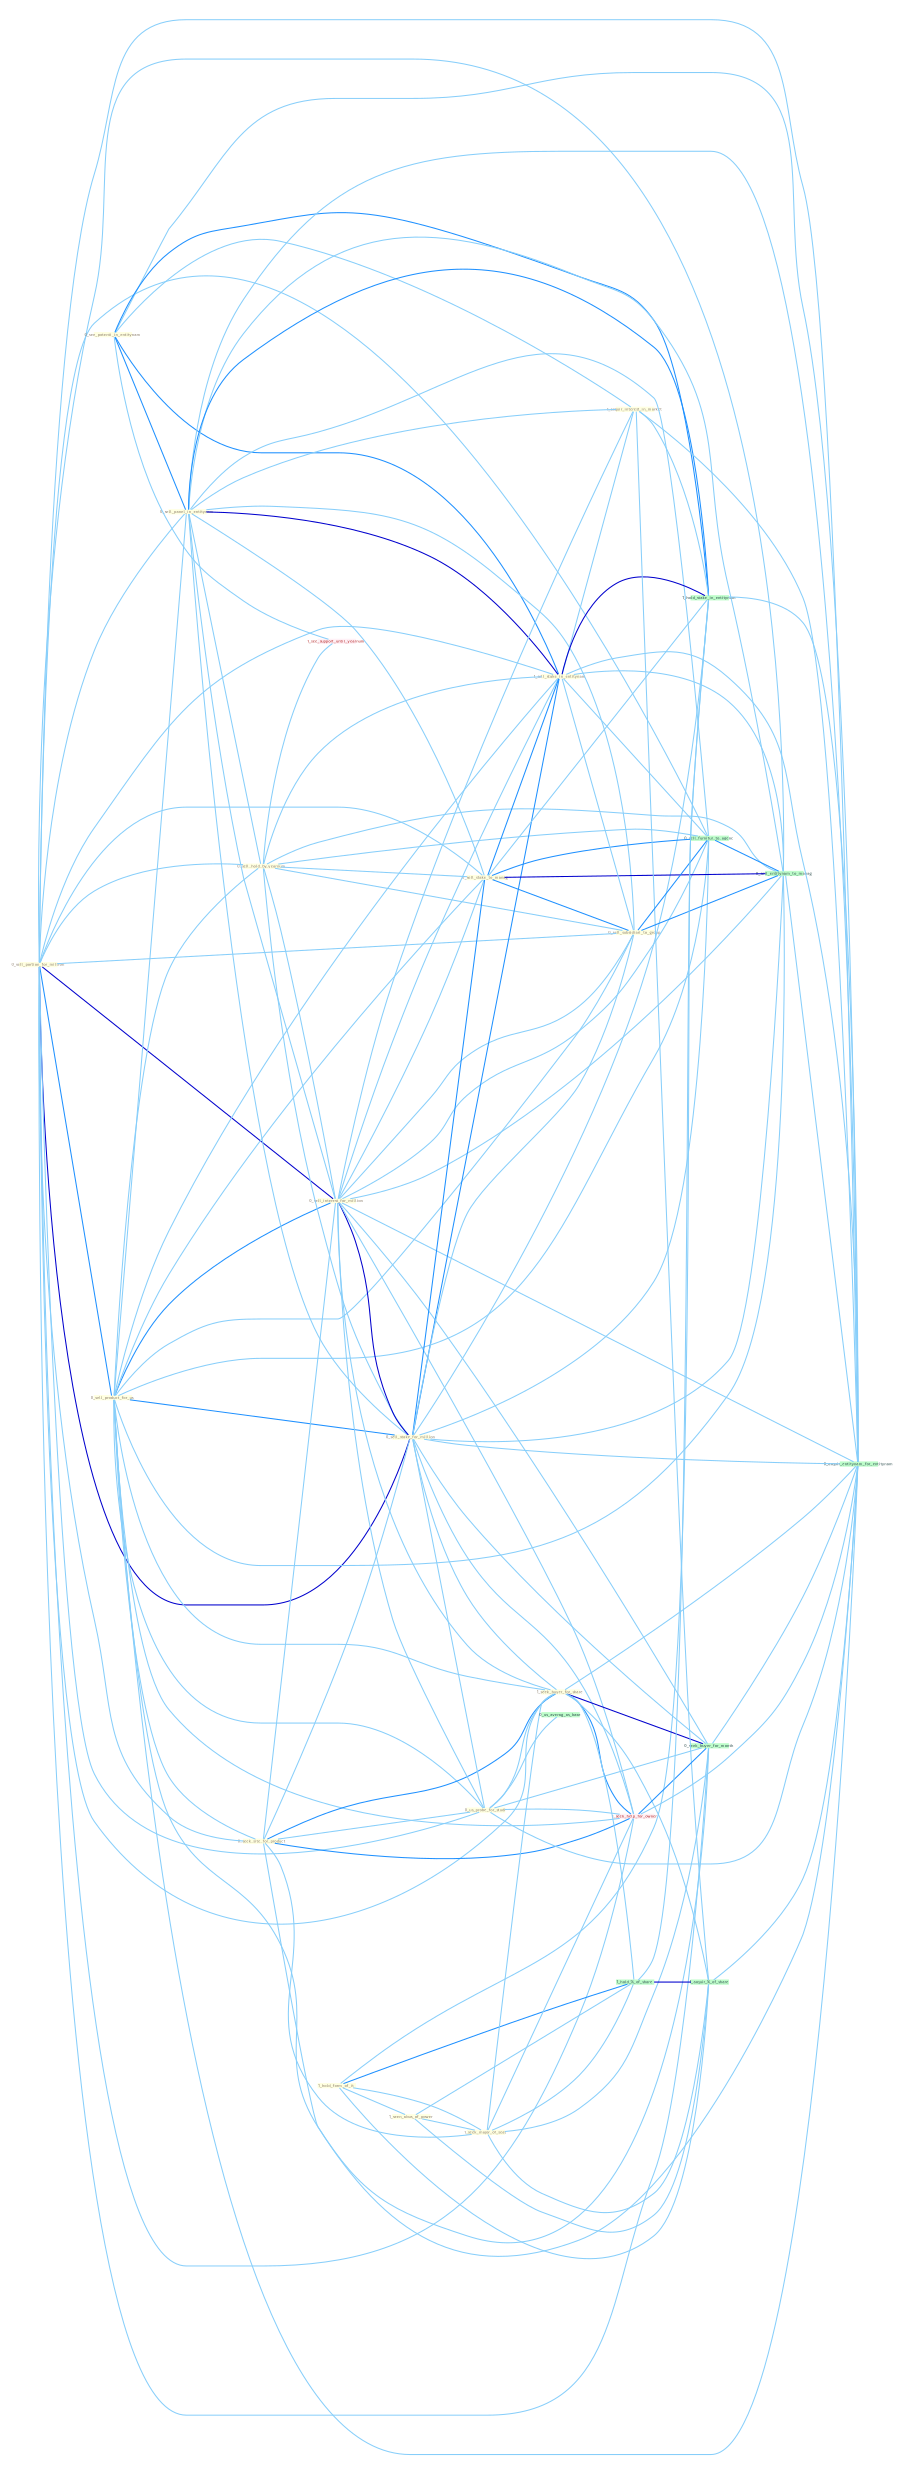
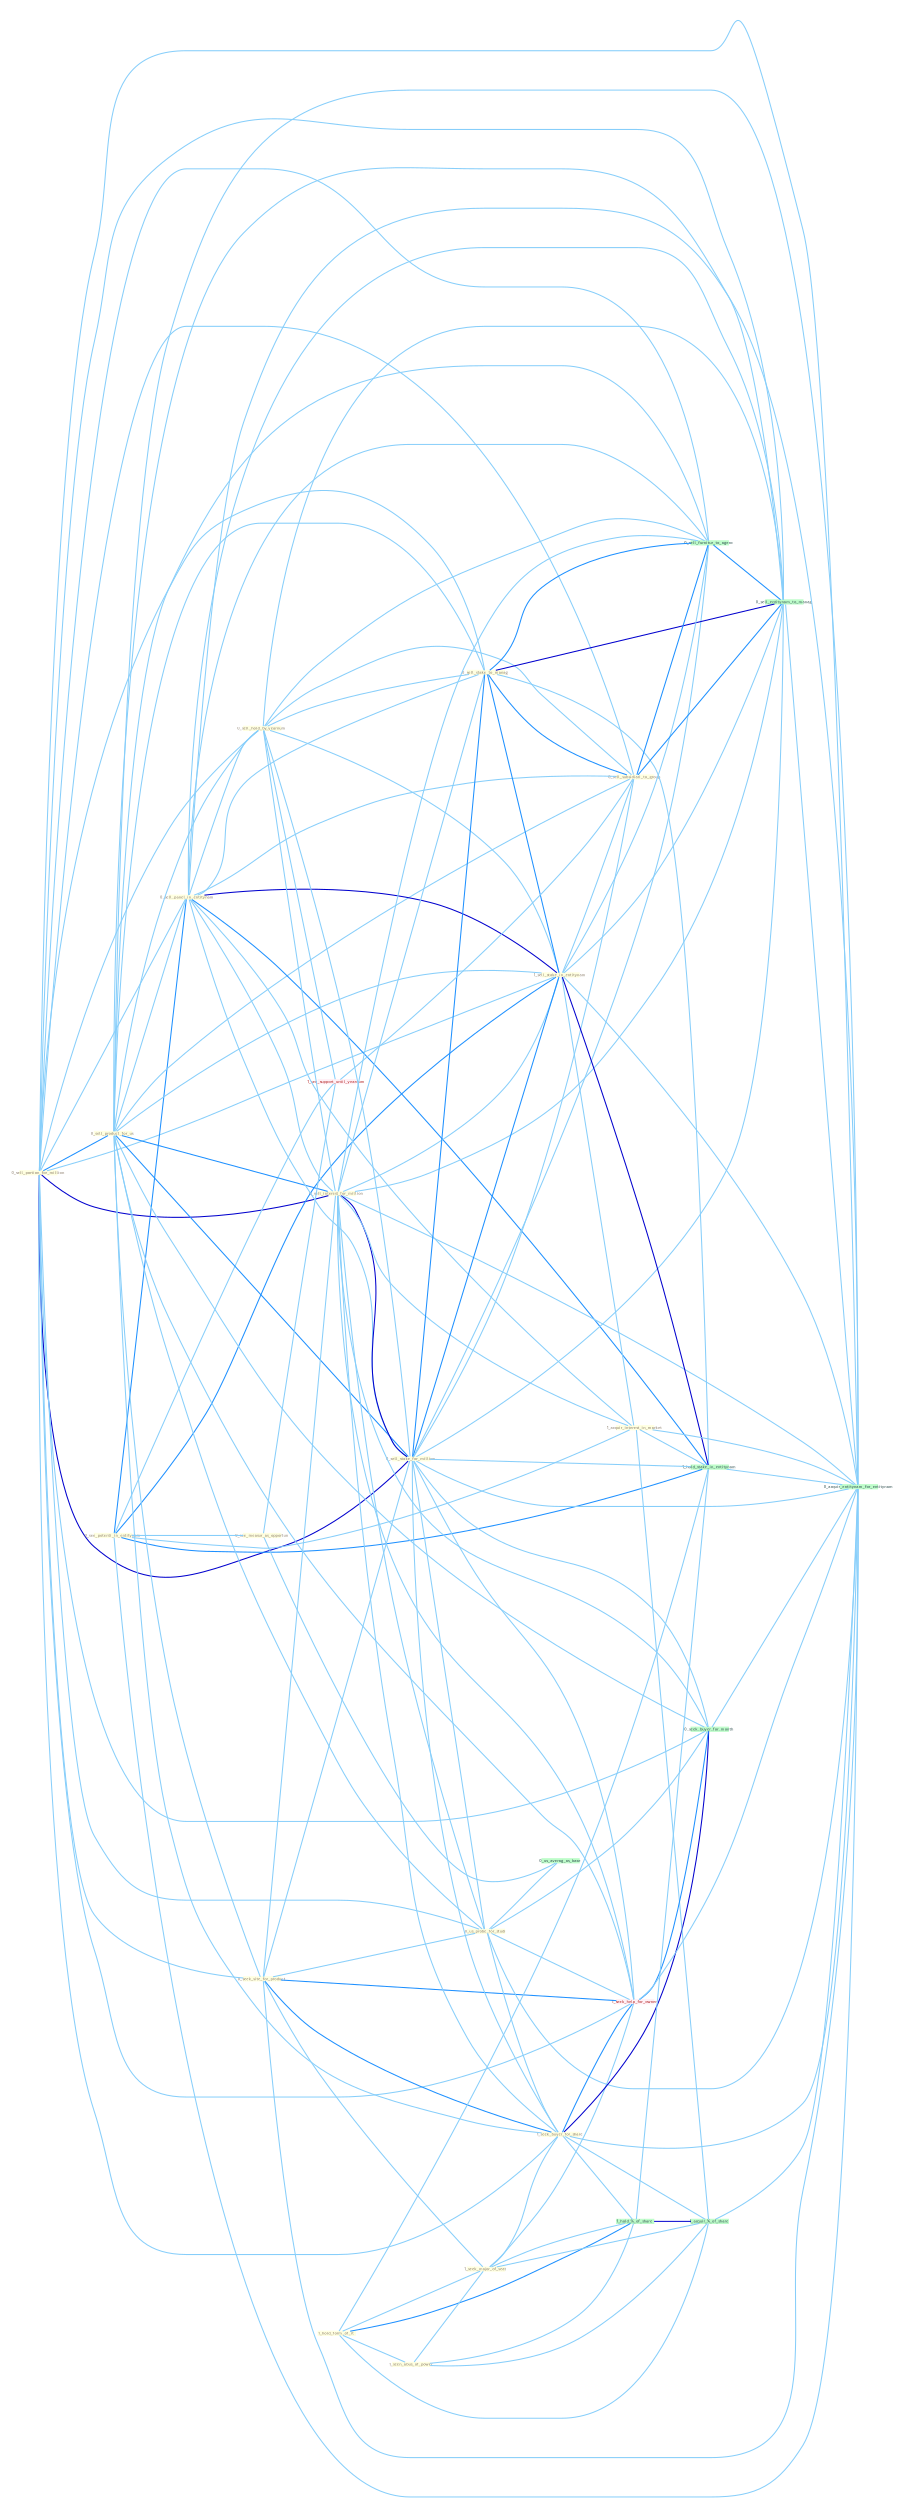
edge "0_sell_subsidiari_to_group" -- "0_sell_interest_for_million": now "0_sell_subsidiari_to_group" -- "1_see_support_until_yearnum"
node "0_see_measur_as_opportun": added
edge "0_seek_buyer_for_month" -- "1_seek_major_of_seat": removed
